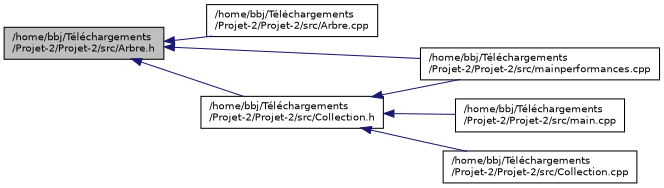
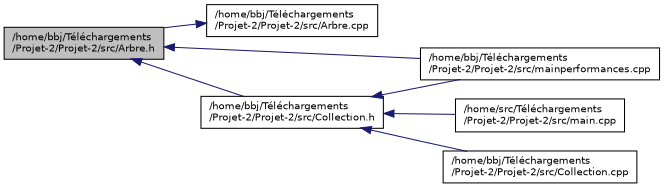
edge "/home/bbj/Téléchargements /Projet-2/Projet-2/src/Arbre.cpp" -> "/home/bbj/Téléchargements /Projet-2/Projet-2/src/Arbre.h": reversed
node "/home/bbj/Téléchargements /Projet-2/Projet-2/src/main.cpp": label "/home/bbj/Téléchargements /Projet-2/Projet-2/src/main.cpp" -> "/home/src/Téléchargements /Projet-2/Projet-2/src/main.cpp"
